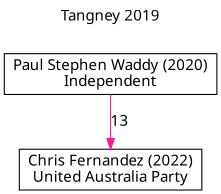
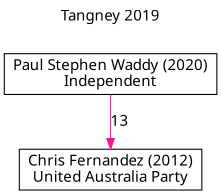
node "Chris Fernandez (2022) United Australia Party": label "Chris Fernandez (2022) United Australia Party" -> "Chris Fernandez (2012) United Australia Party"
